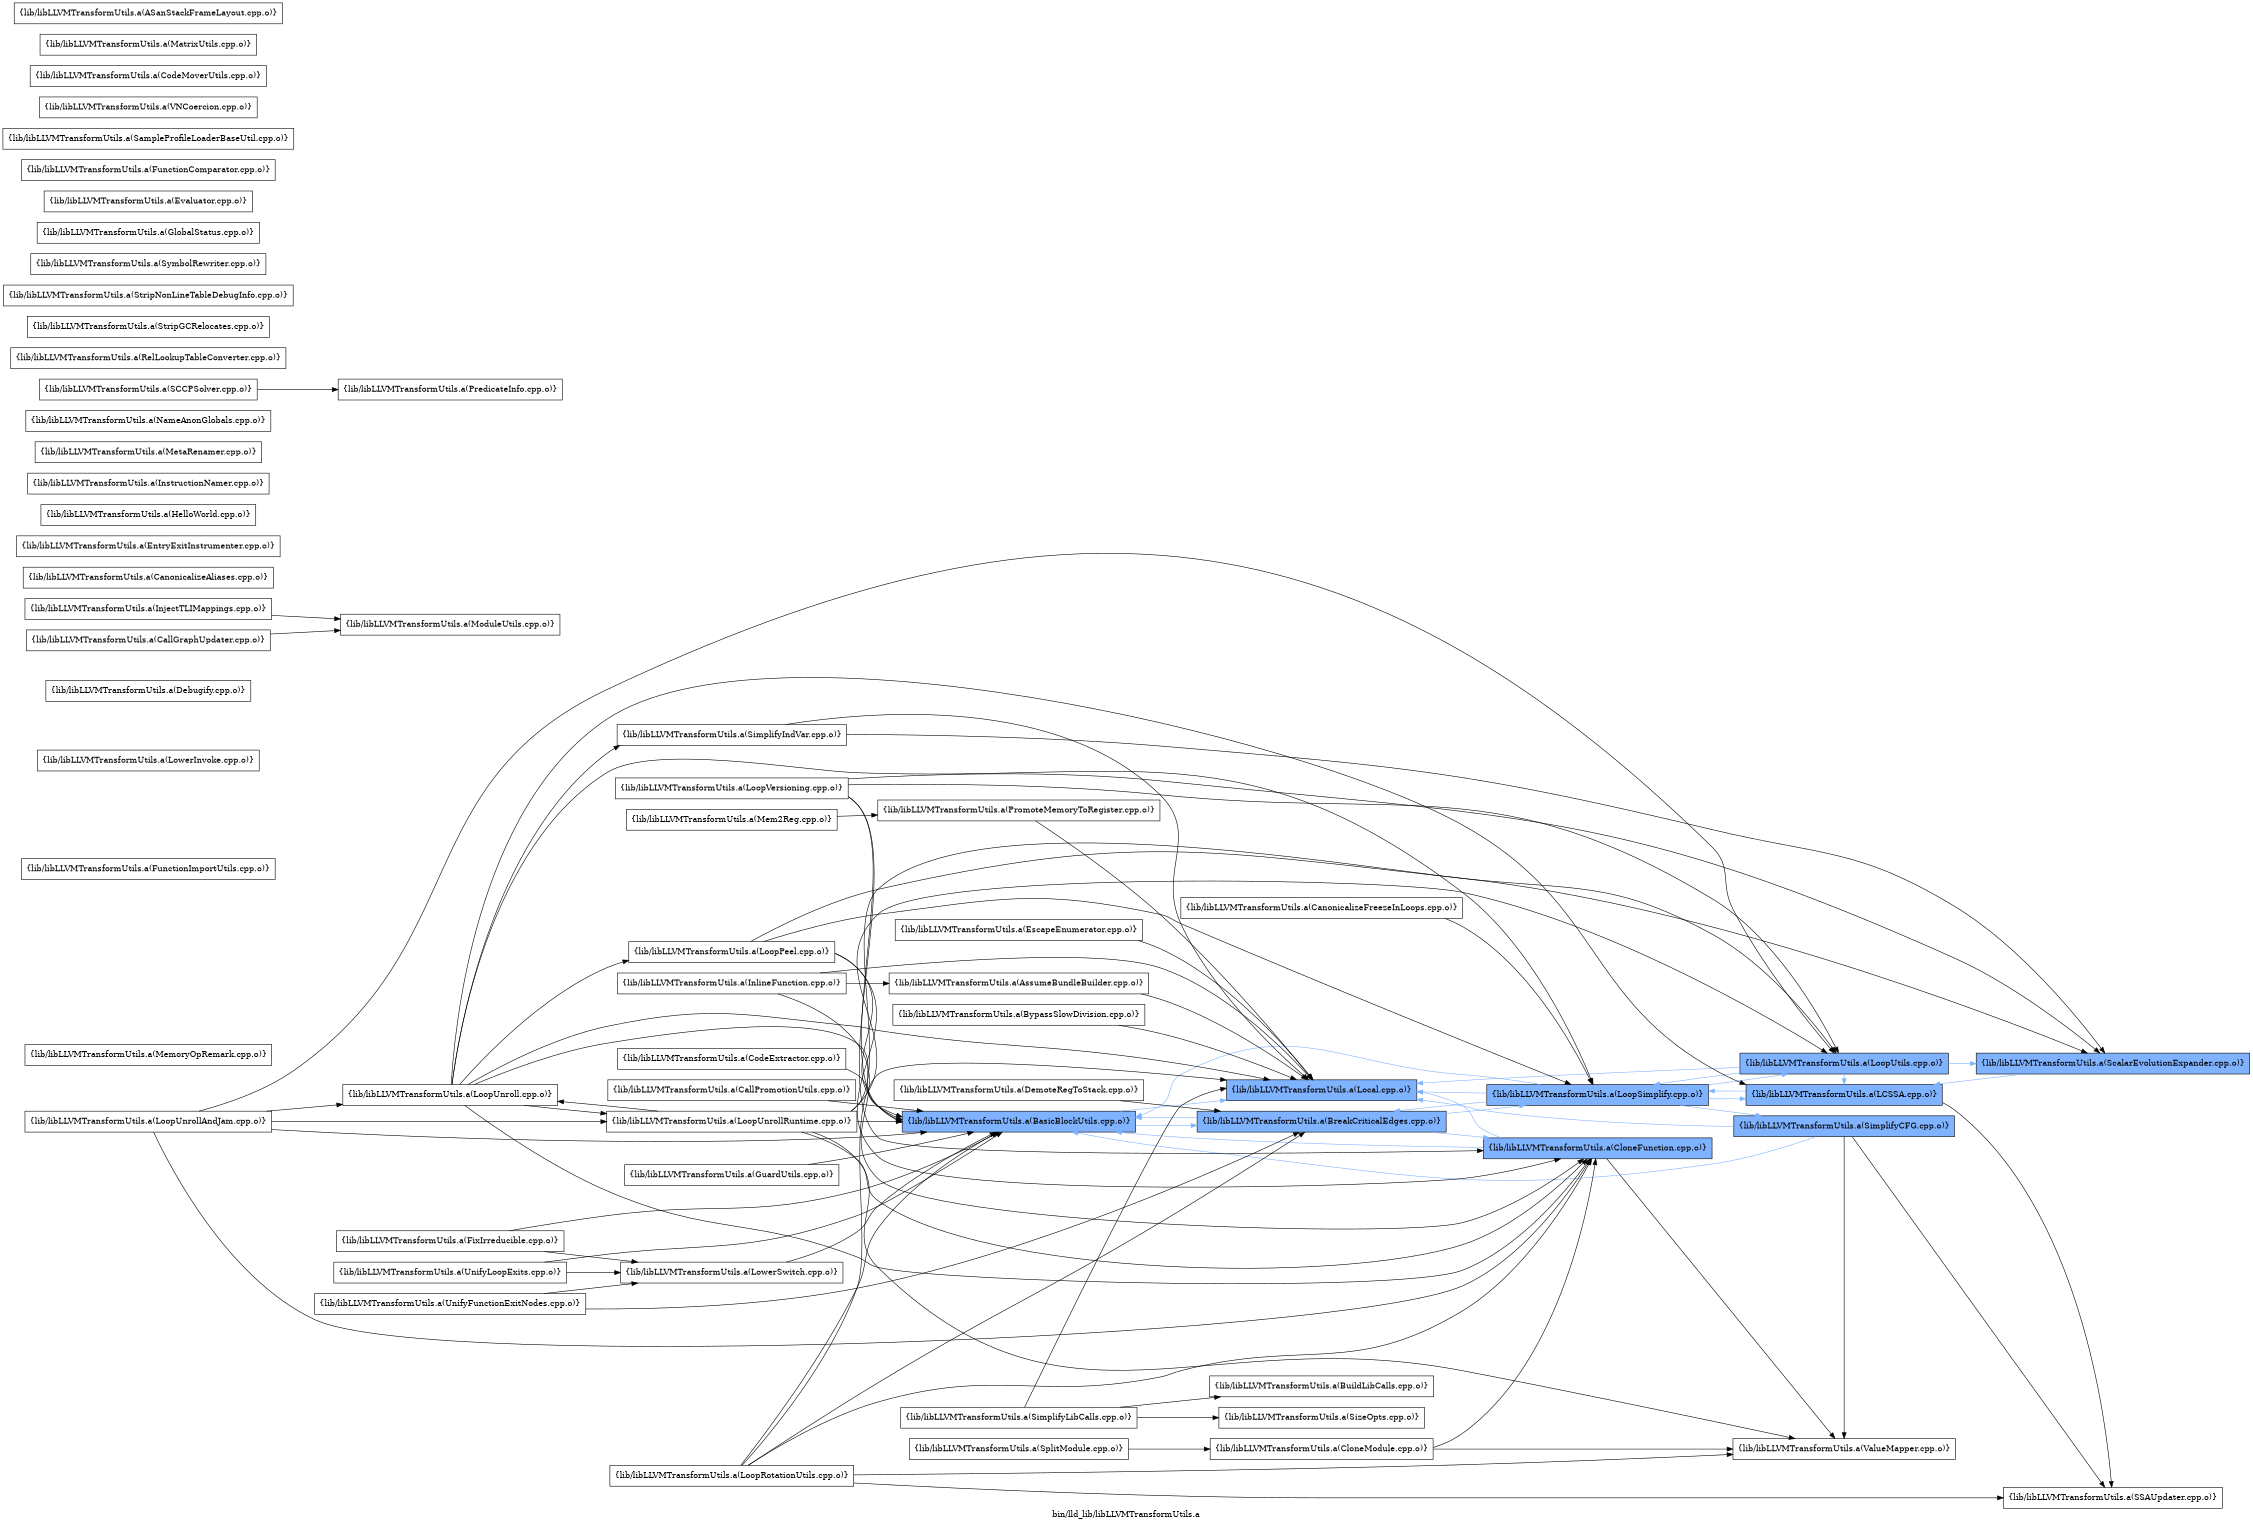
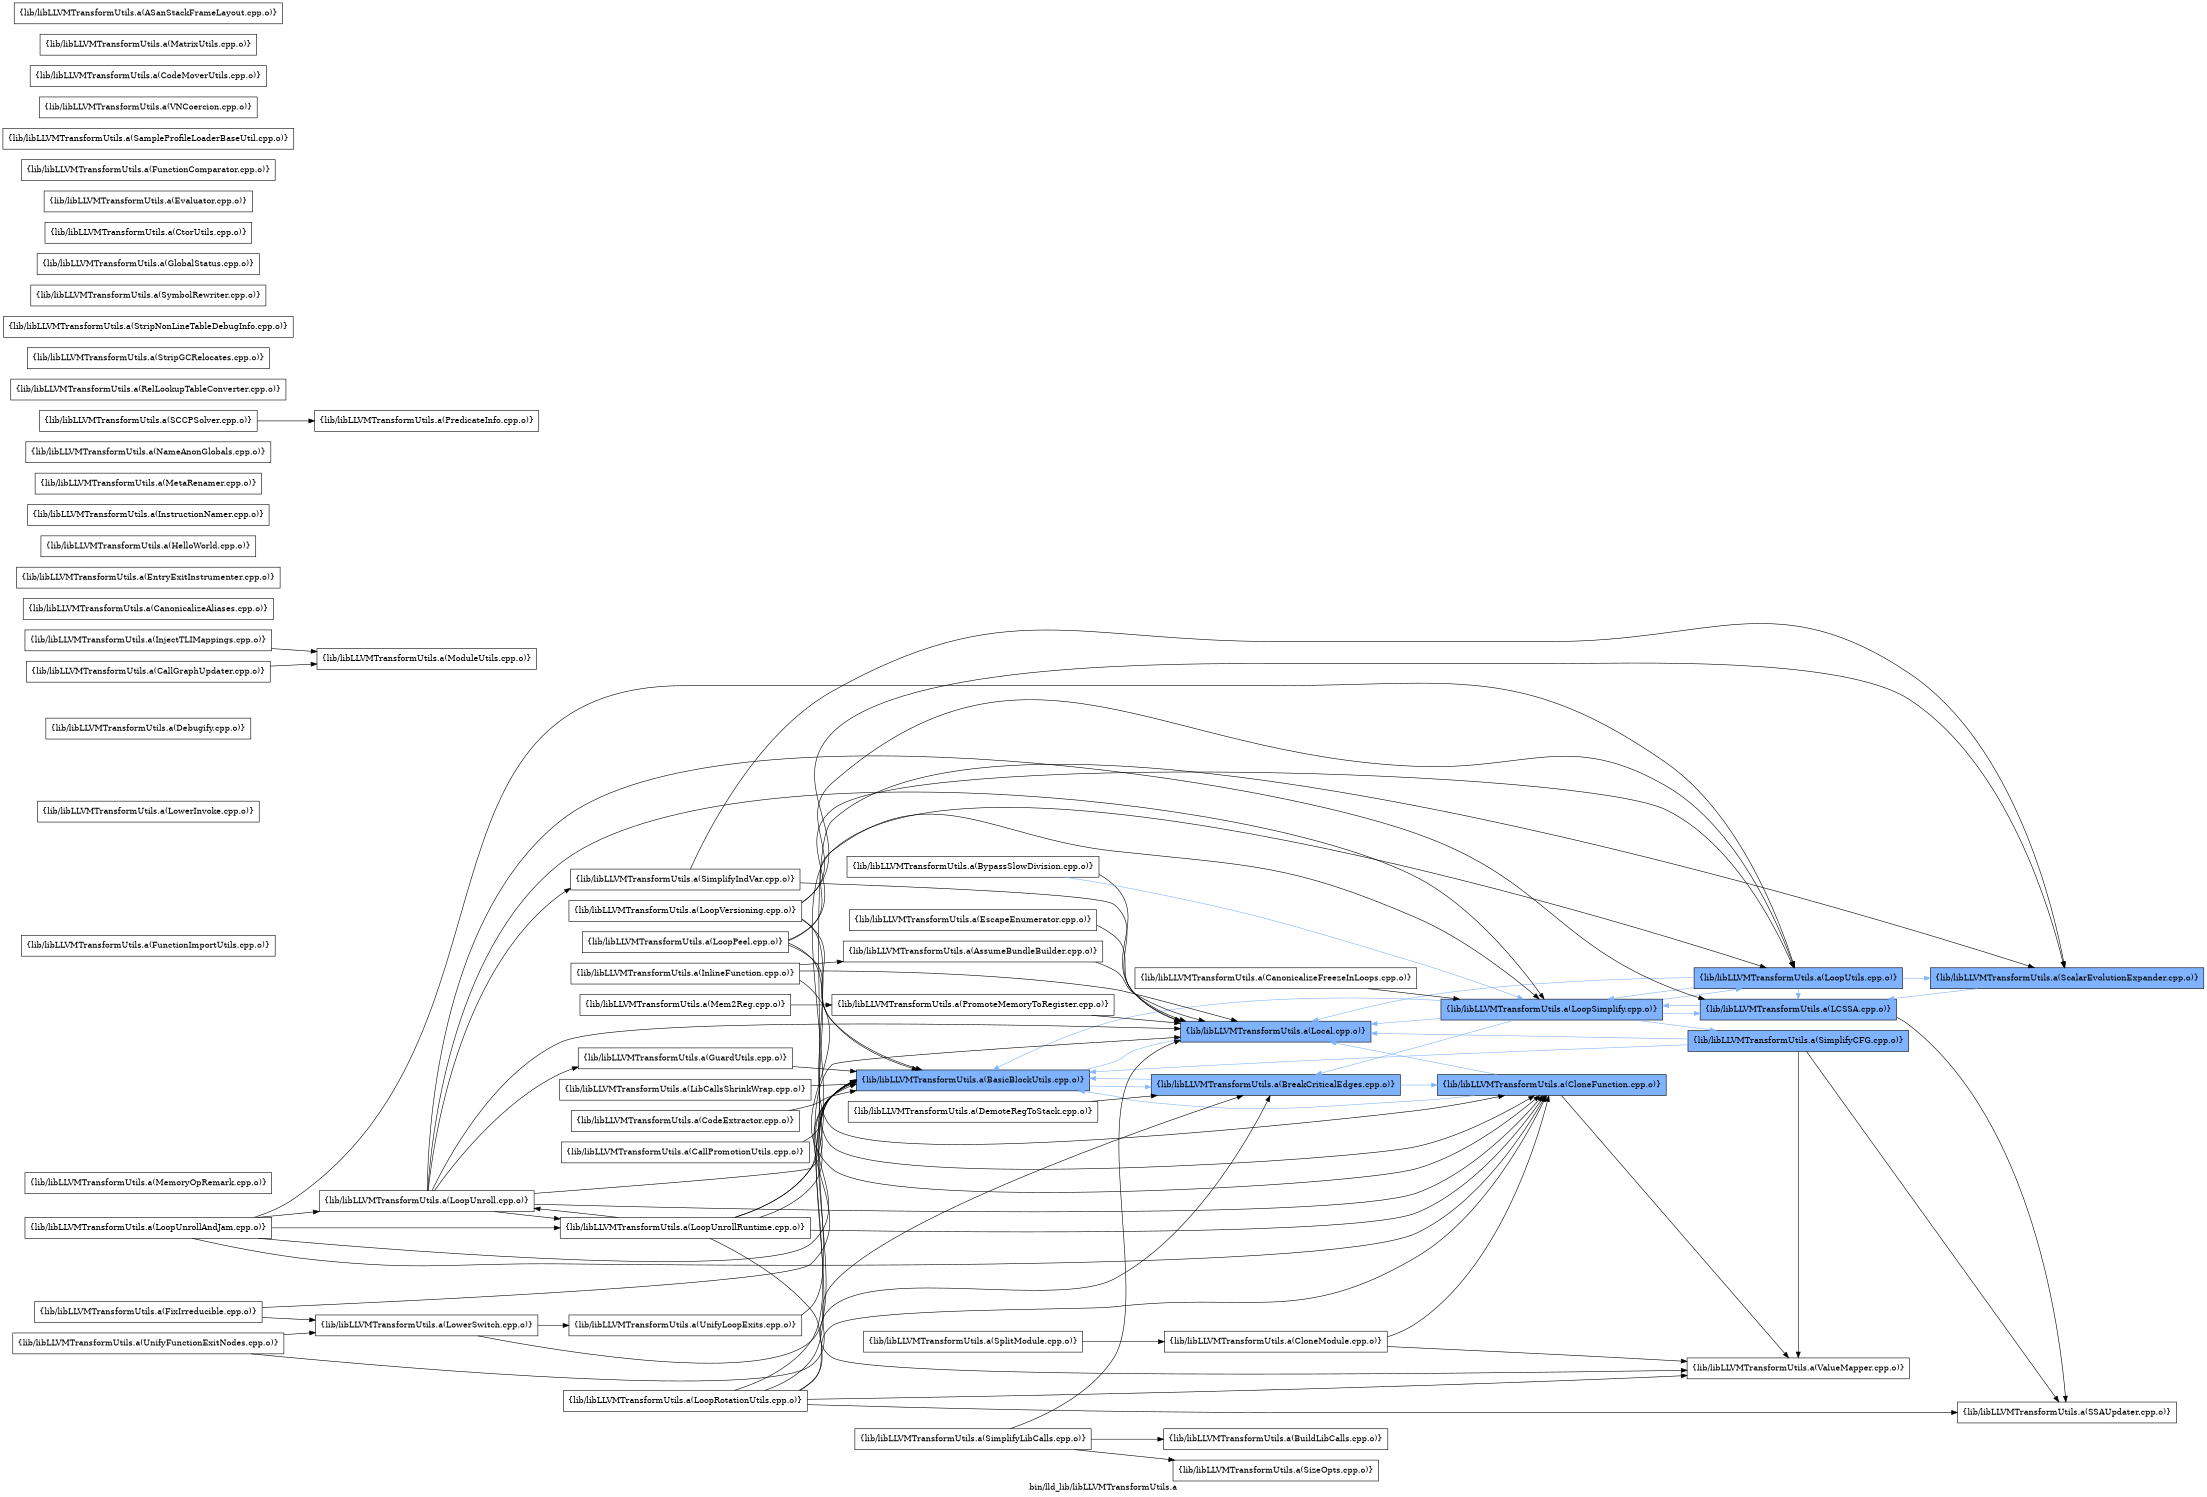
node "{lib/libLLVMTransformUtils.a(CtorUtils.cpp.o)}": added
edge "{lib/libLLVMTransformUtils.a(LoopUnroll.cpp.o)}" -> "{lib/libLLVMTransformUtils.a(LoopPeel.cpp.o)}": now "{lib/libLLVMTransformUtils.a(LoopUnroll.cpp.o)}" -> "{lib/libLLVMTransformUtils.a(GuardUtils.cpp.o)}"
node "{lib/libLLVMTransformUtils.a(LibCallsShrinkWrap.cpp.o)}": added
edge "{lib/libLLVMTransformUtils.a(BreakCriticalEdges.cpp.o)}" -> "{lib/libLLVMTransformUtils.a(LoopSimplify.cpp.o)}": now "{lib/libLLVMTransformUtils.a(BypassSlowDivision.cpp.o)}" -> "{lib/libLLVMTransformUtils.a(LoopSimplify.cpp.o)}"
edge "{lib/libLLVMTransformUtils.a(UnifyLoopExits.cpp.o)}" -> "{lib/libLLVMTransformUtils.a(LowerSwitch.cpp.o)}": reversed
